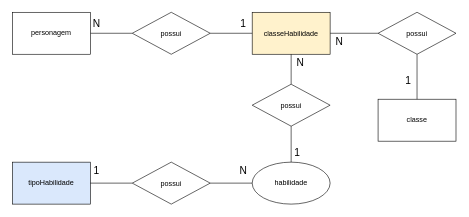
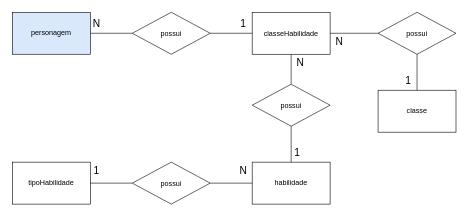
node "personagem": fillcolor #ffffff -> #dae8fc
node "classeHabilidade": fillcolor #fff2cc -> #ffffff
node "classe": moved (417, 120) -> (417, 111)
node "tipoHabilidade": fillcolor #dae8fc -> #ffffff
node "habilidade": shape ellipse -> rectangle
